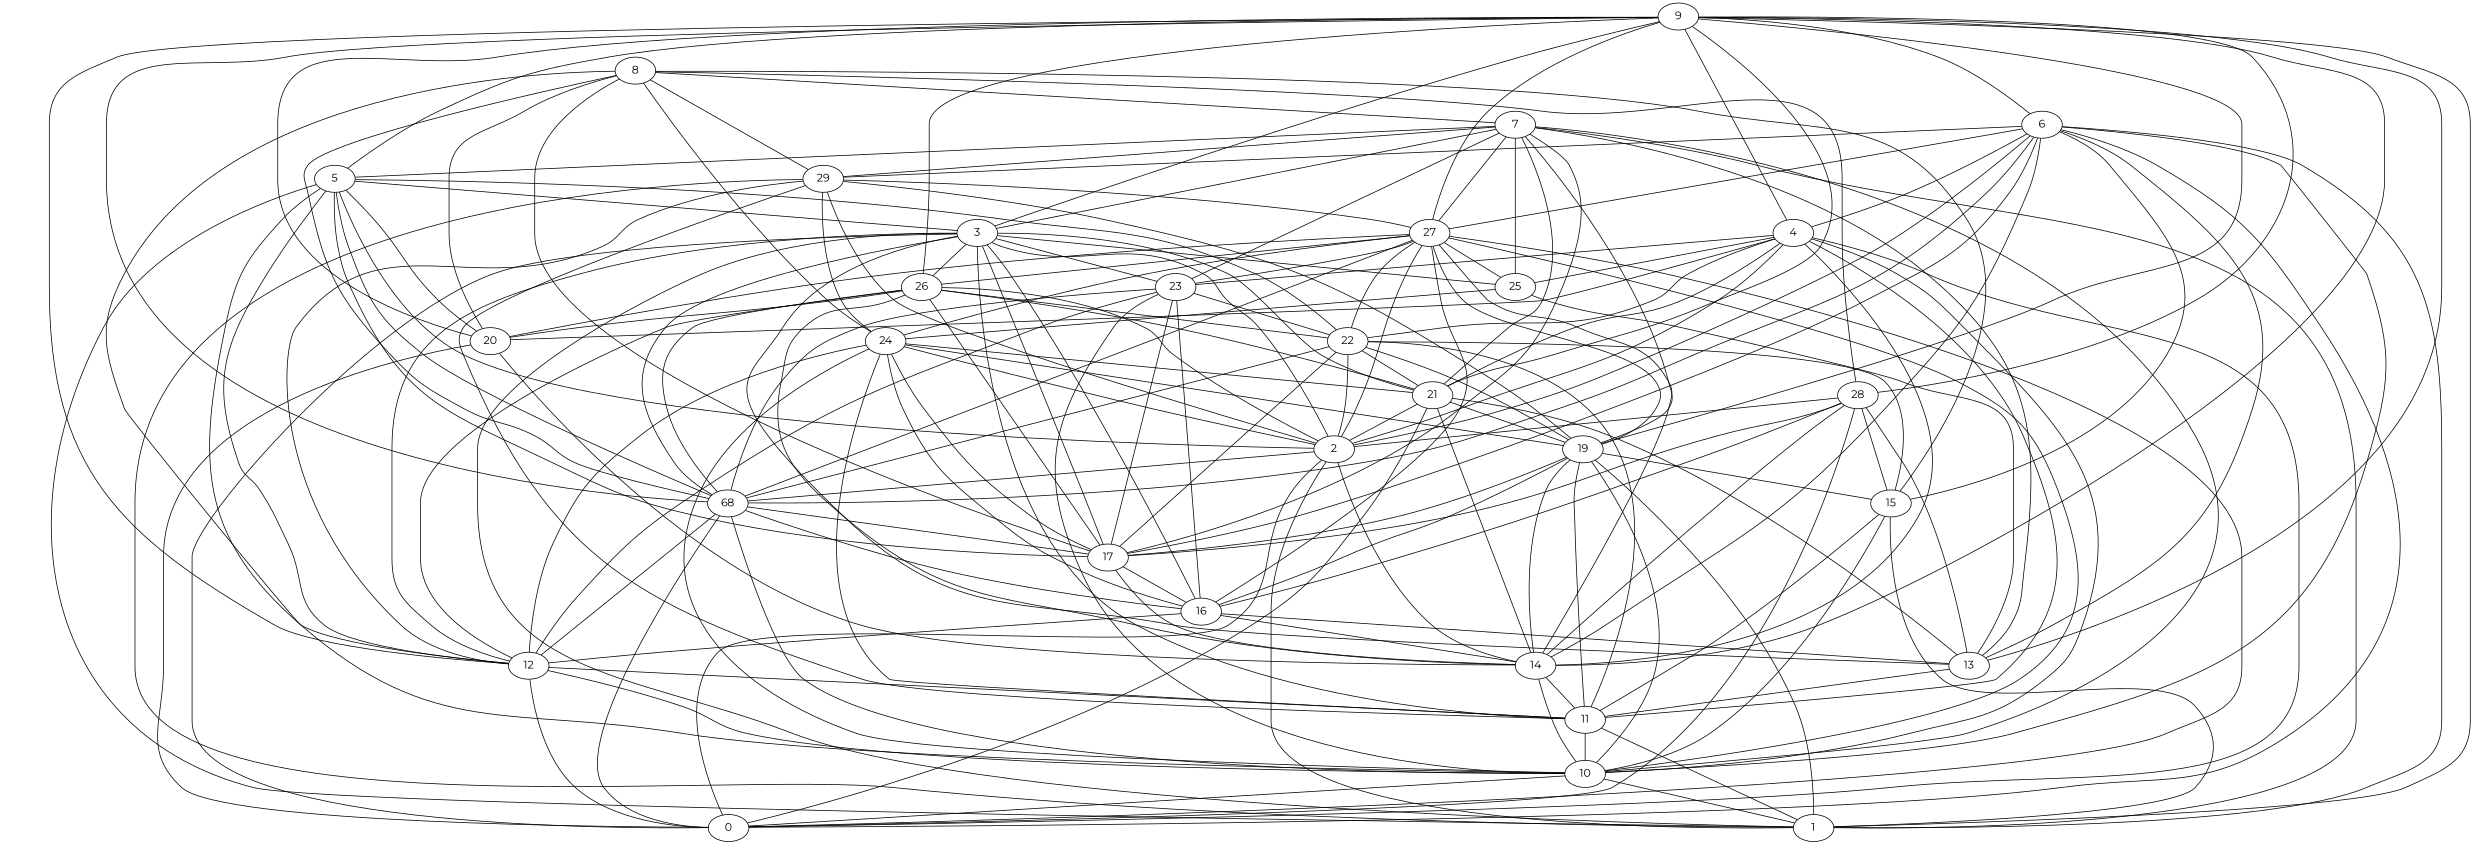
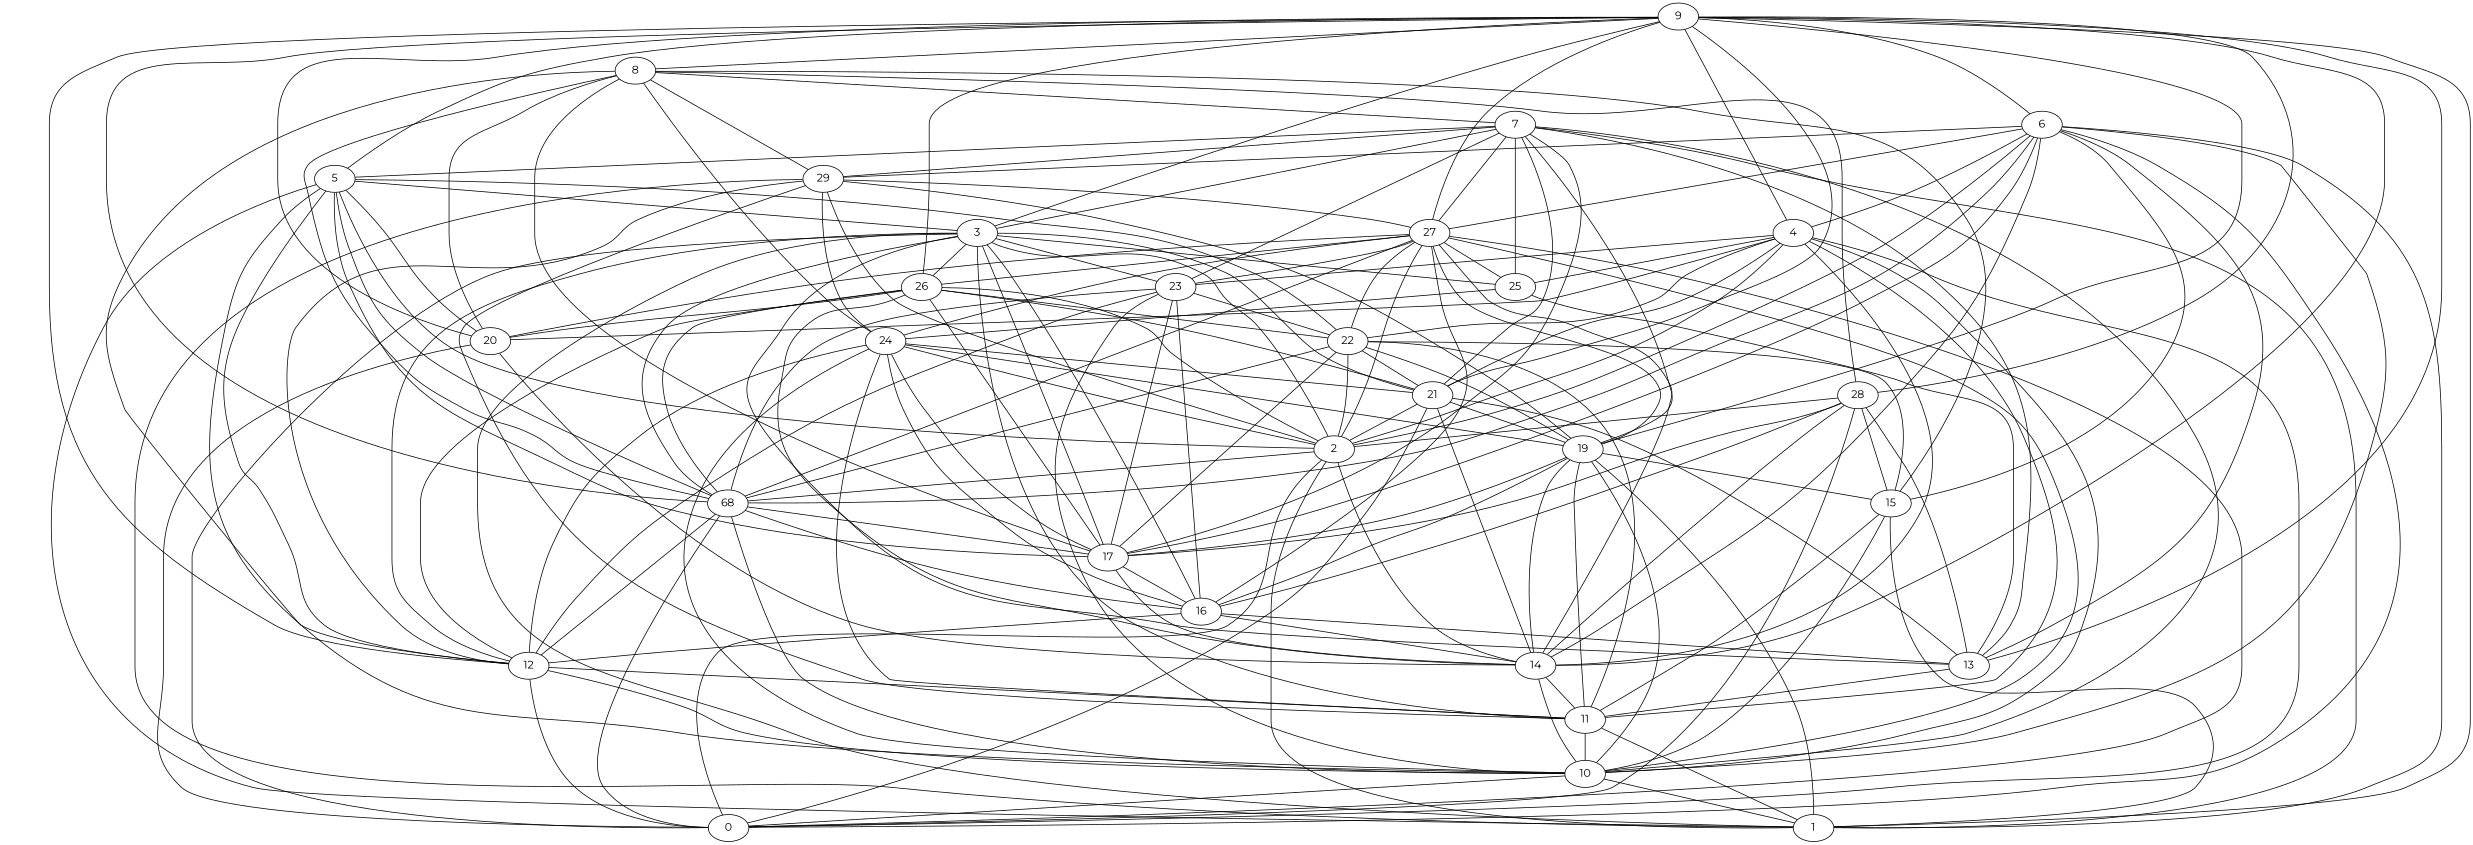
edge "9" -- "8": added
